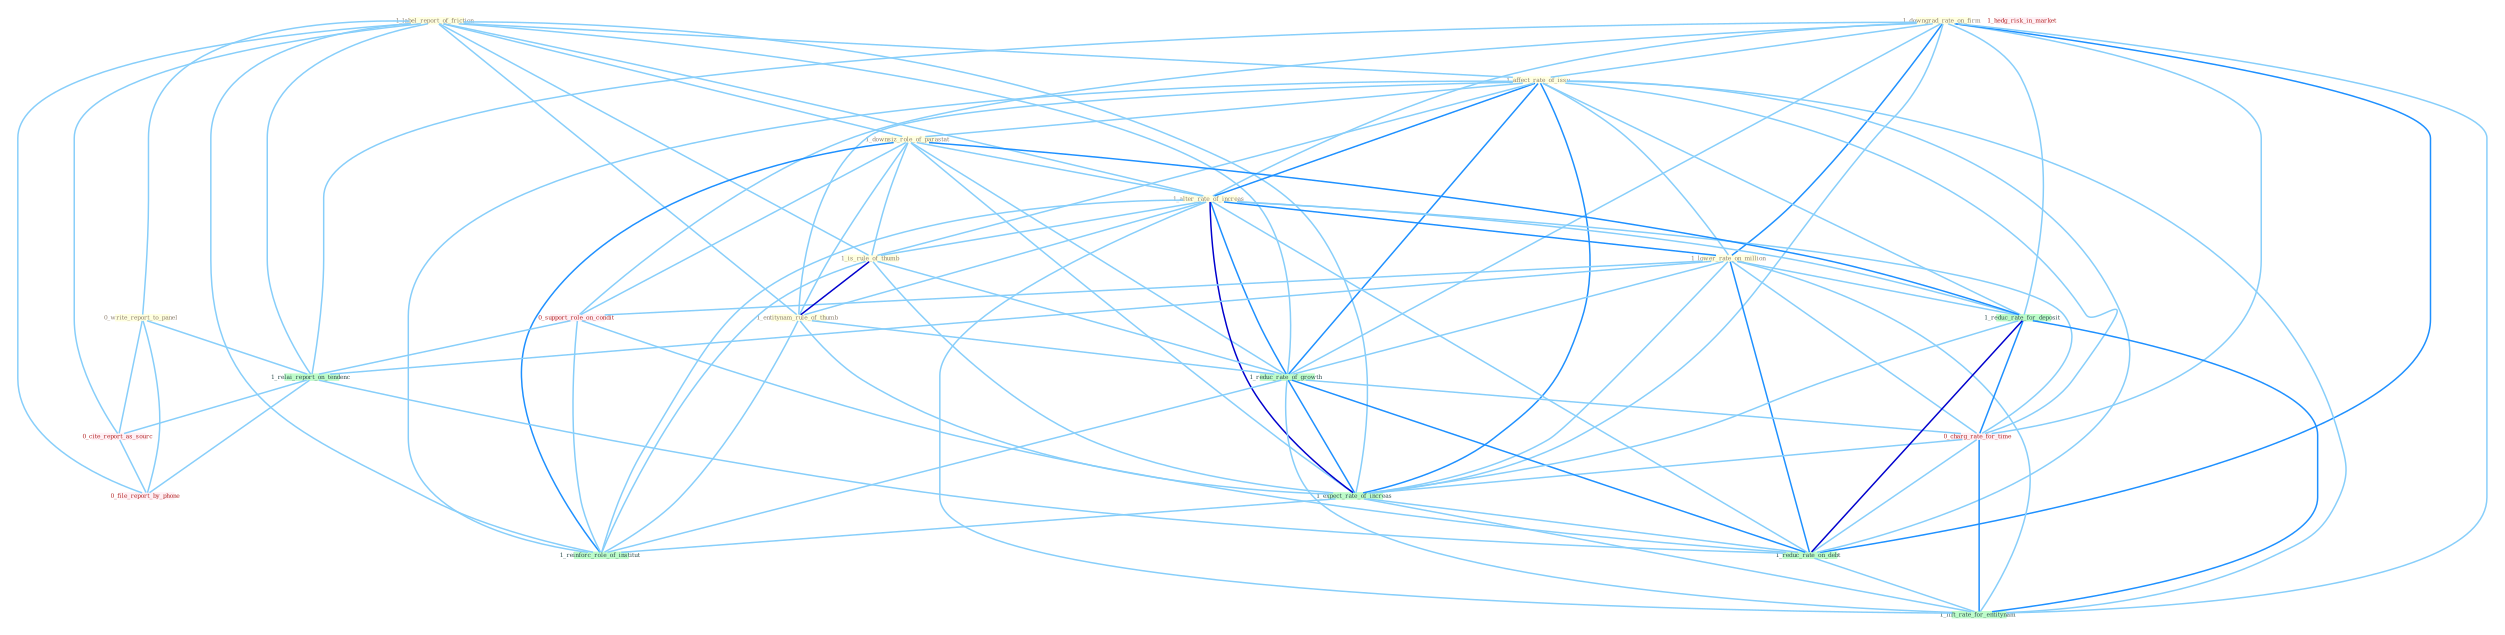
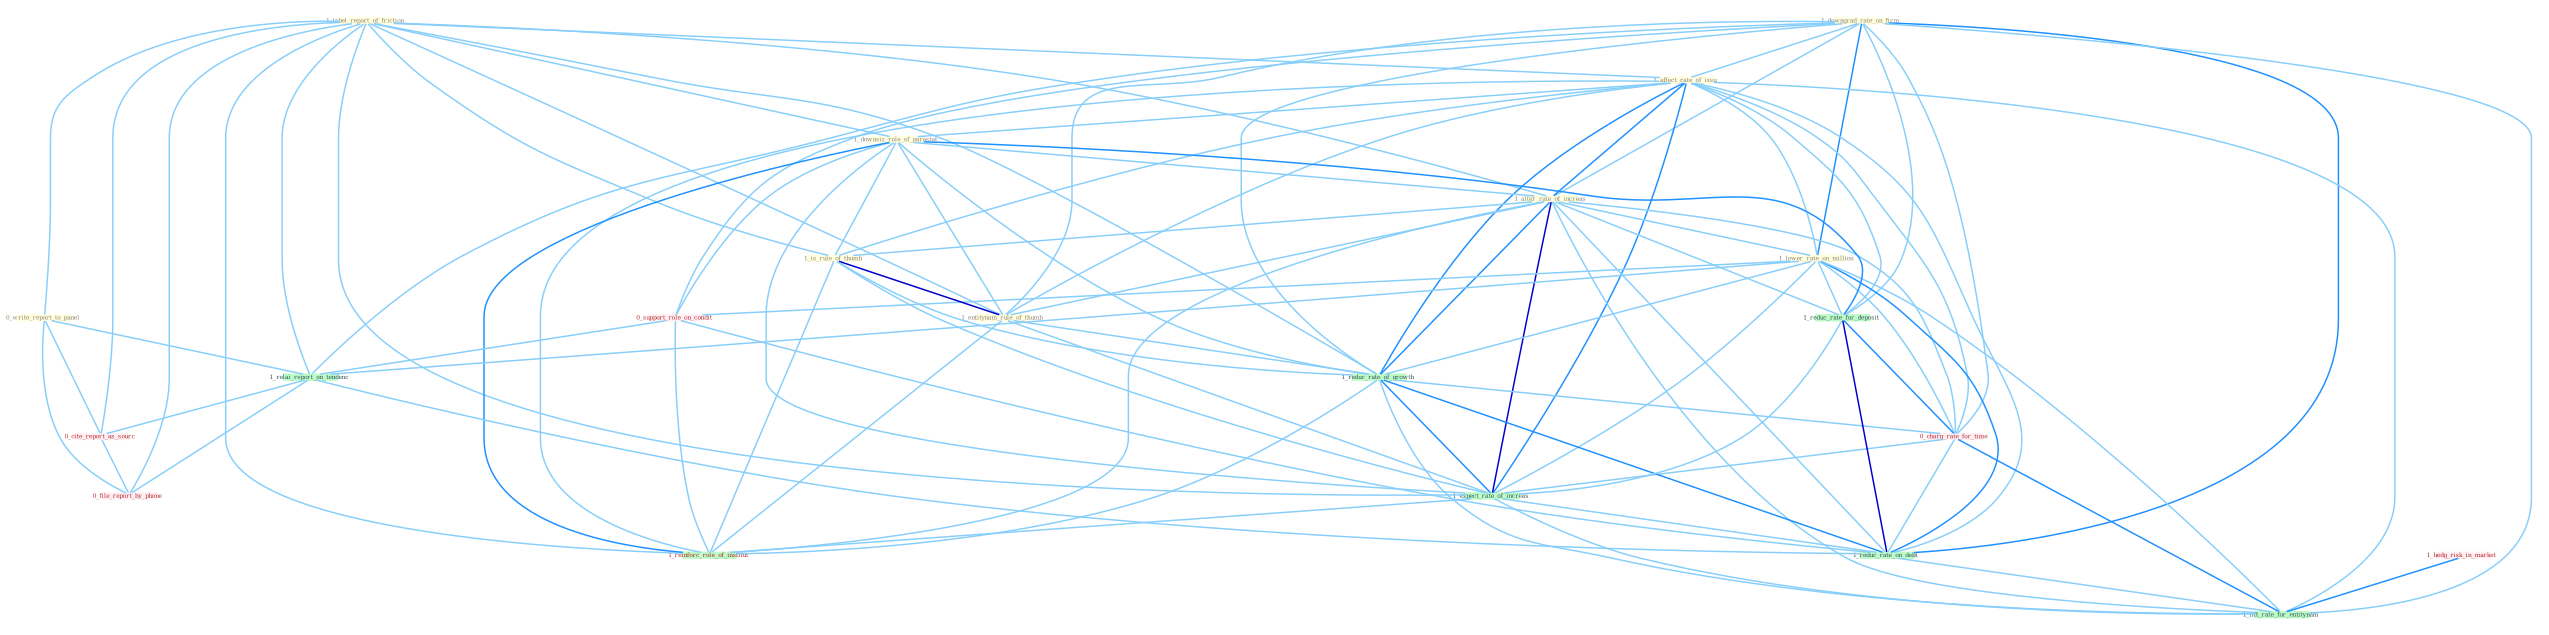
edge "1_alter_rate_of_increas" -- "1_lower_rate_on_million": color #1e90ff -> #87cefa
edge "1_downgrad_rate_on_firm" -- "1_expect_rate_of_increas": now "1_downgrad_rate_on_firm" -- "1_entitynam_rule_of_thumb"
edge "1_reduc_rate_for_deposit" -- "1_lift_rate_for_entitynam": now "1_hedg_risk_in_market" -- "1_lift_rate_for_entitynam"
node "1_reinforc_role_of_institut": fontcolor #2f4f4f -> #b22222
